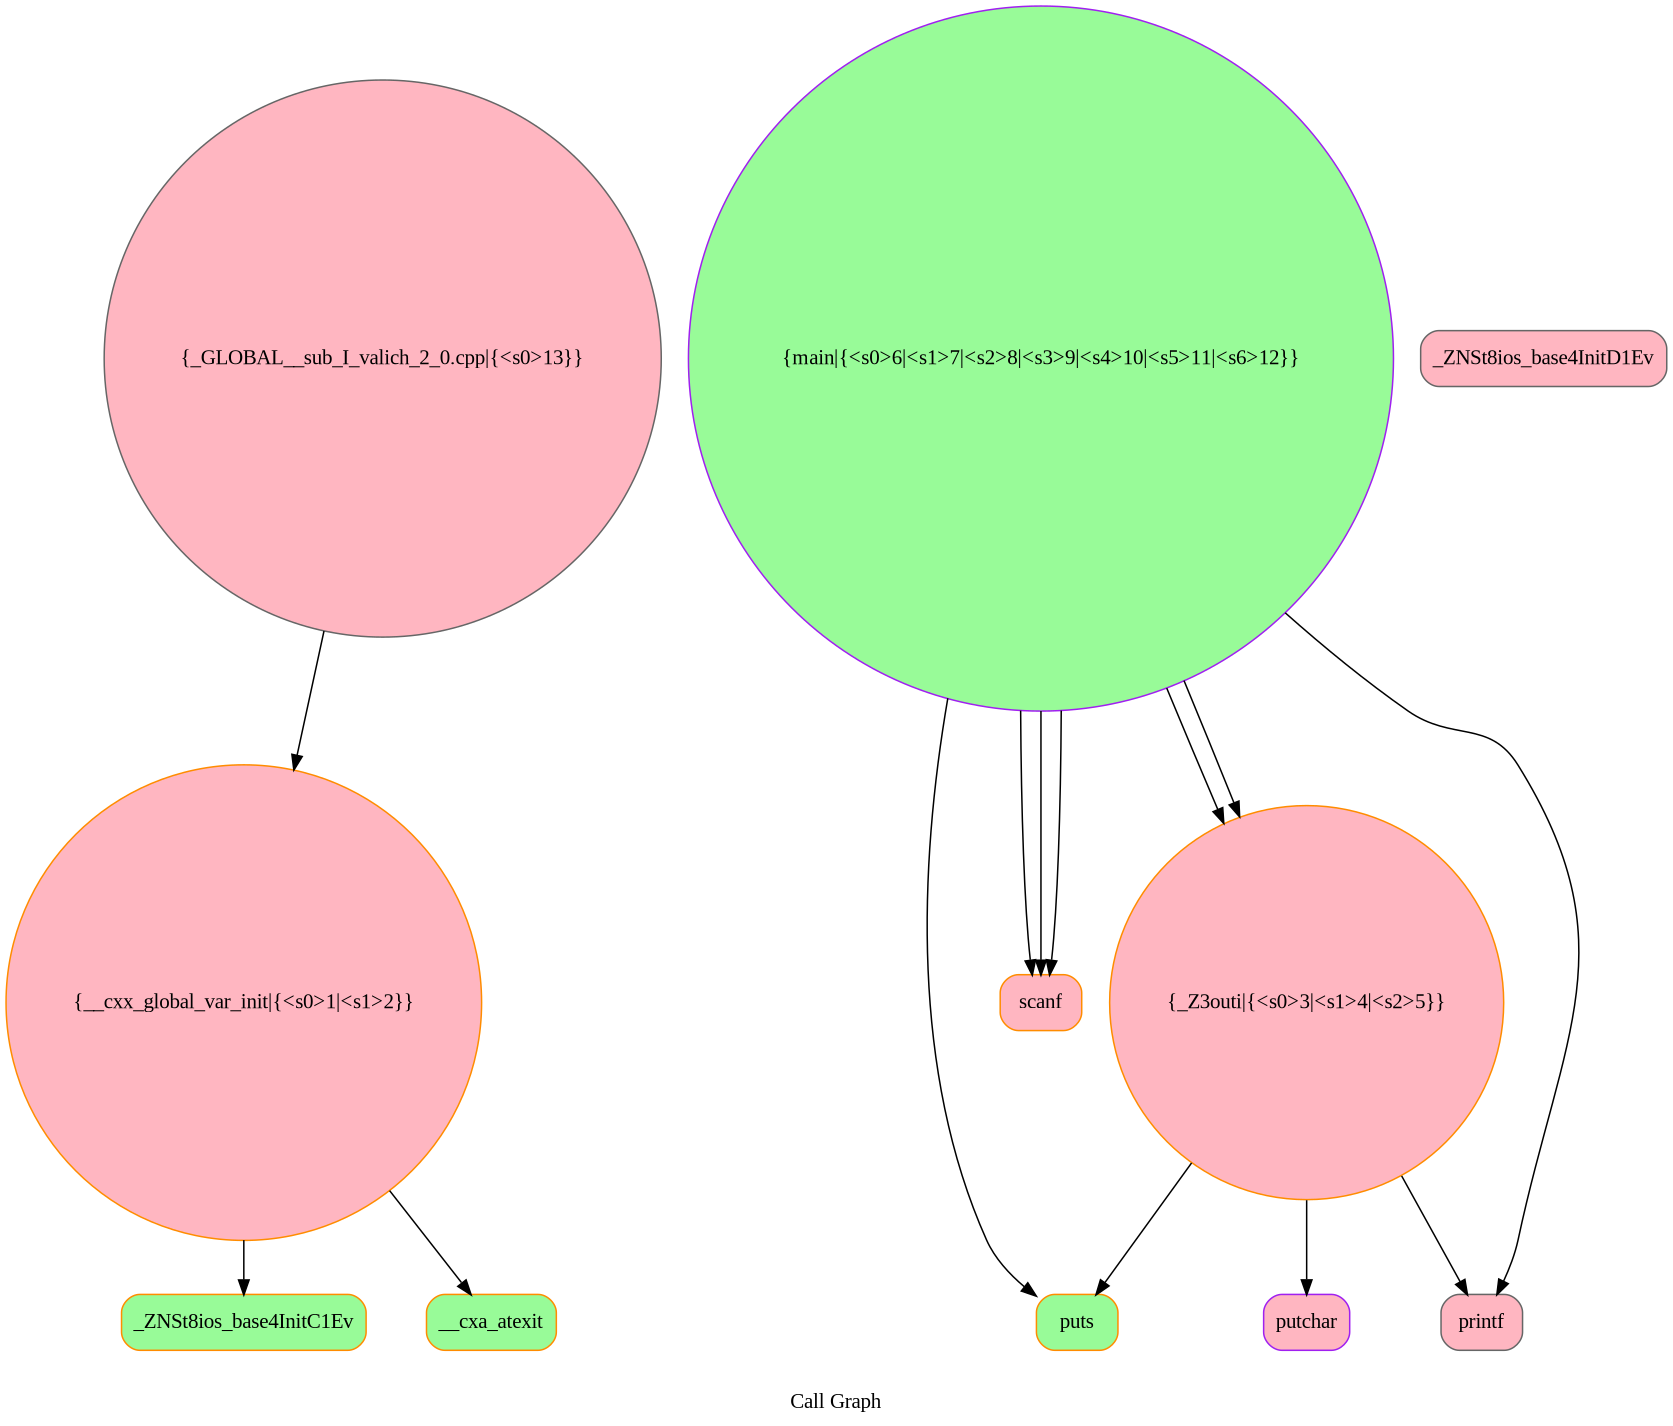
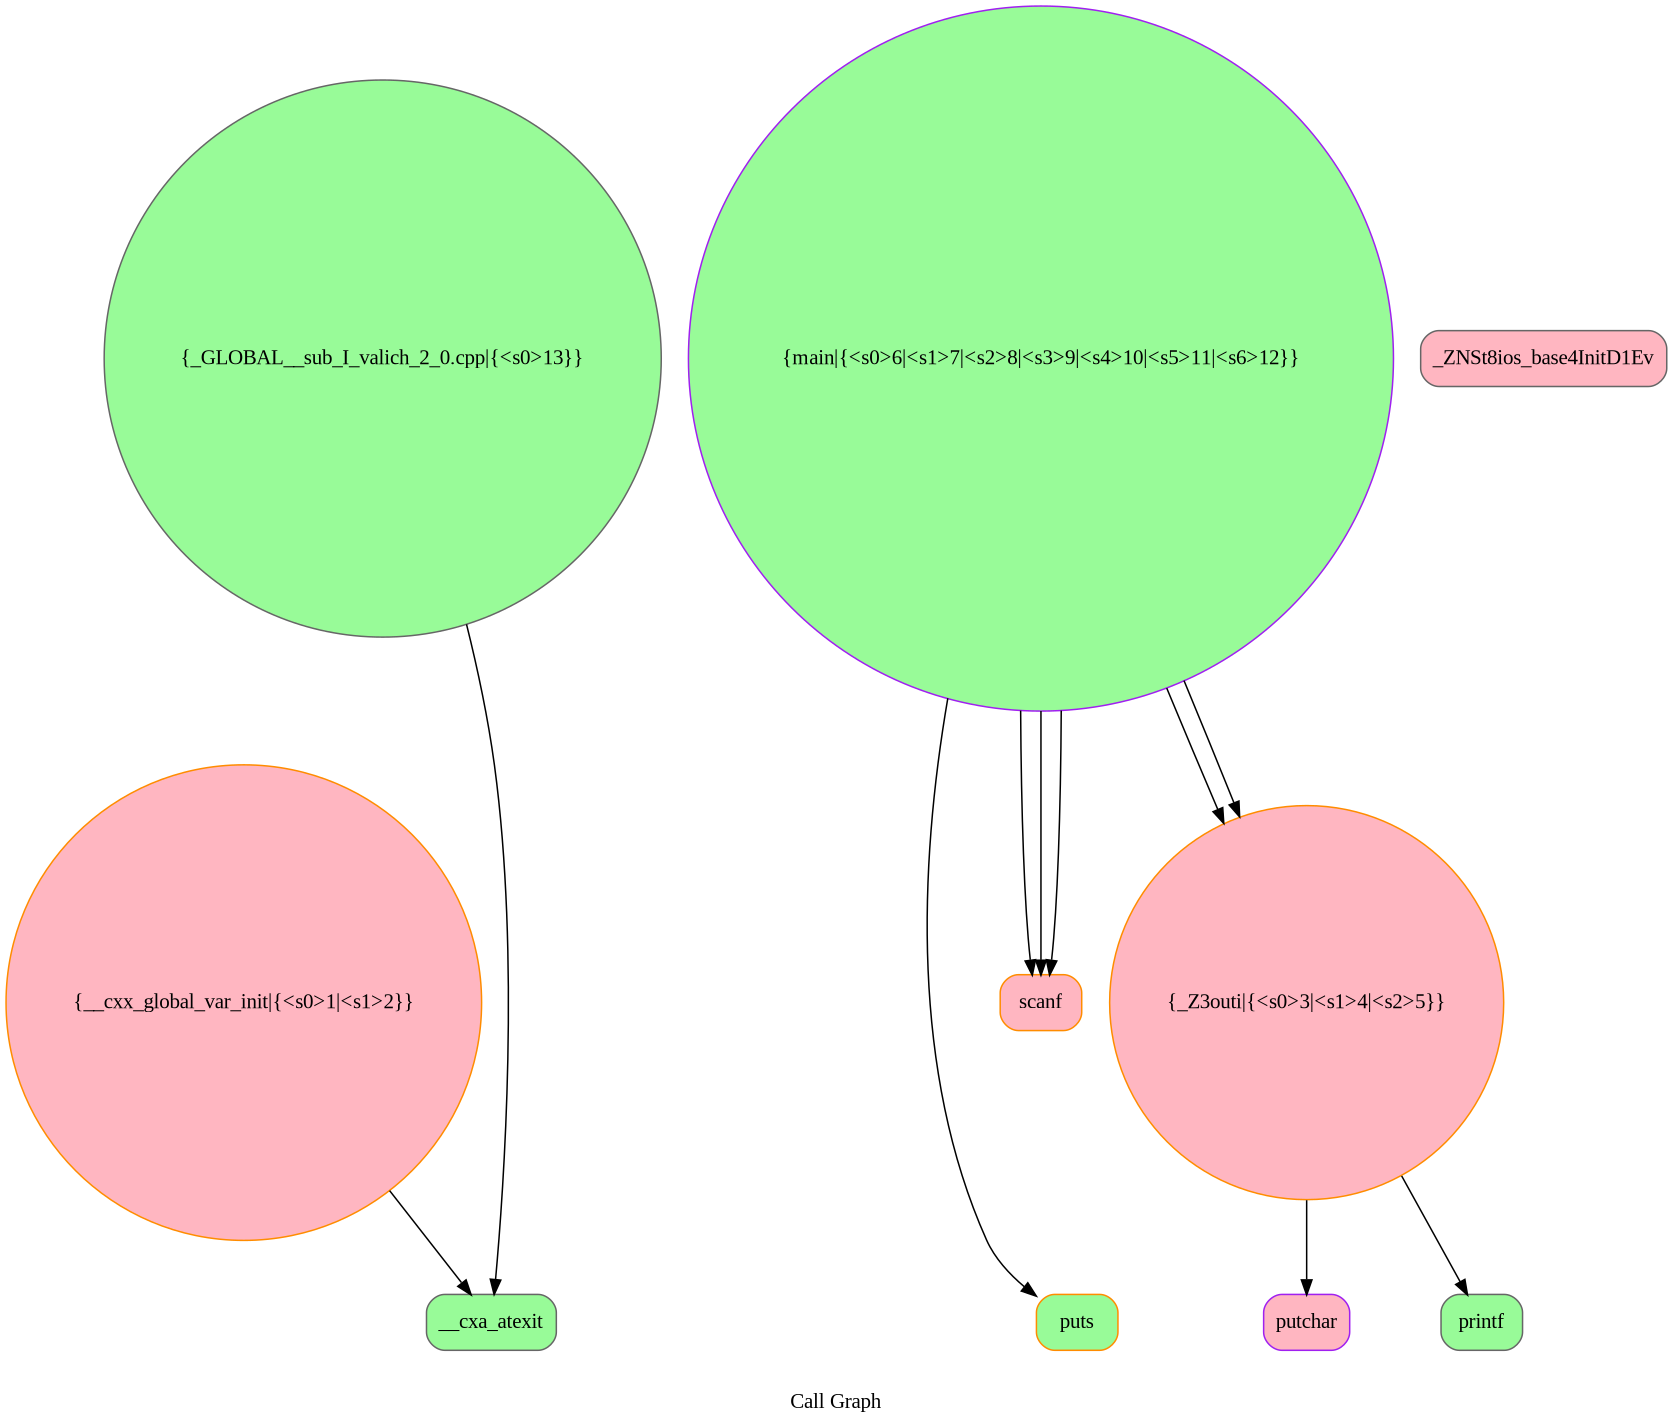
node "{_GLOBAL__sub_I_valich_2_0.cpp|{<s0>13}}": fillcolor lightpink -> palegreen
edge "{_GLOBAL__sub_I_valich_2_0.cpp|{<s0>13}}" -> "{__cxx_global_var_init|{<s0>1|<s1>2}}": now "{_GLOBAL__sub_I_valich_2_0.cpp|{<s0>13}}" -> "__cxa_atexit"
edge "{main|{<s0>6|<s1>7|<s2>8|<s3>9|<s4>10|<s5>11|<s6>12}}" -> "printf": removed
edge "{_Z3outi|{<s0>3|<s1>4|<s2>5}}" -> "puts": removed
node "_ZNSt8ios_base4InitC1Ev": removed
node "__cxa_atexit": color darkorange -> gray40
node "printf": fillcolor lightpink -> palegreen
